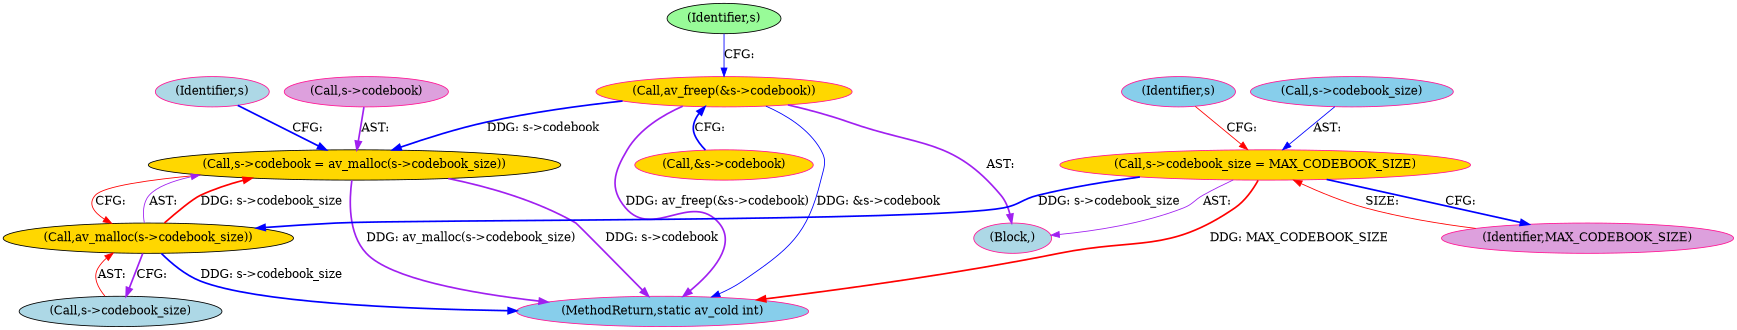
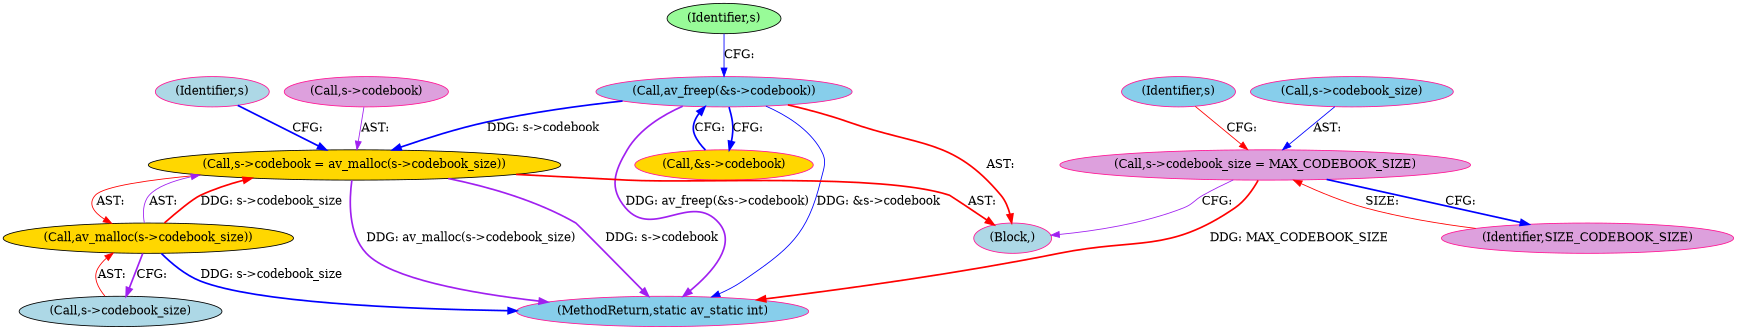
node "(Call,av_freep(&s->codebook))": fillcolor gold -> skyblue
edge "(Call,s->codebook)" -> "(Call,s->codebook = av_malloc(s->codebook_size))": style bold -> solid
edge "(Call,av_freep(&s->codebook))" -> "(Call,&s->codebook)": added, label "CFG:"
edge "(Call,av_freep(&s->codebook))" -> "(Block,)": color purple -> red
node "(Call,s->codebook_size = MAX_CODEBOOK_SIZE)": fillcolor gold -> plum
edge "(Call,s->codebook = av_malloc(s->codebook_size))" -> "(Block,)": added, label "AST:"
edge "(Call,s->codebook = av_malloc(s->codebook_size))" -> "(Call,av_malloc(s->codebook_size))": label "CFG: " -> "AST: "
edge "(Call,s->codebook_size = MAX_CODEBOOK_SIZE)" -> "(Block,)": label "AST: " -> "CFG: "
edge "(Call,s->codebook_size = MAX_CODEBOOK_SIZE)" -> "(Call,av_malloc(s->codebook_size))": removed, label "DDG: s->codebook_size"
node "(Identifier,MAX_CODEBOOK_SIZE)": label "(Identifier,MAX_CODEBOOK_SIZE)" -> "(Identifier,SIZE_CODEBOOK_SIZE)"
node "(MethodReturn,static av_cold int)": label "(MethodReturn,static av_cold int)" -> "(MethodReturn,static av_static int)"
